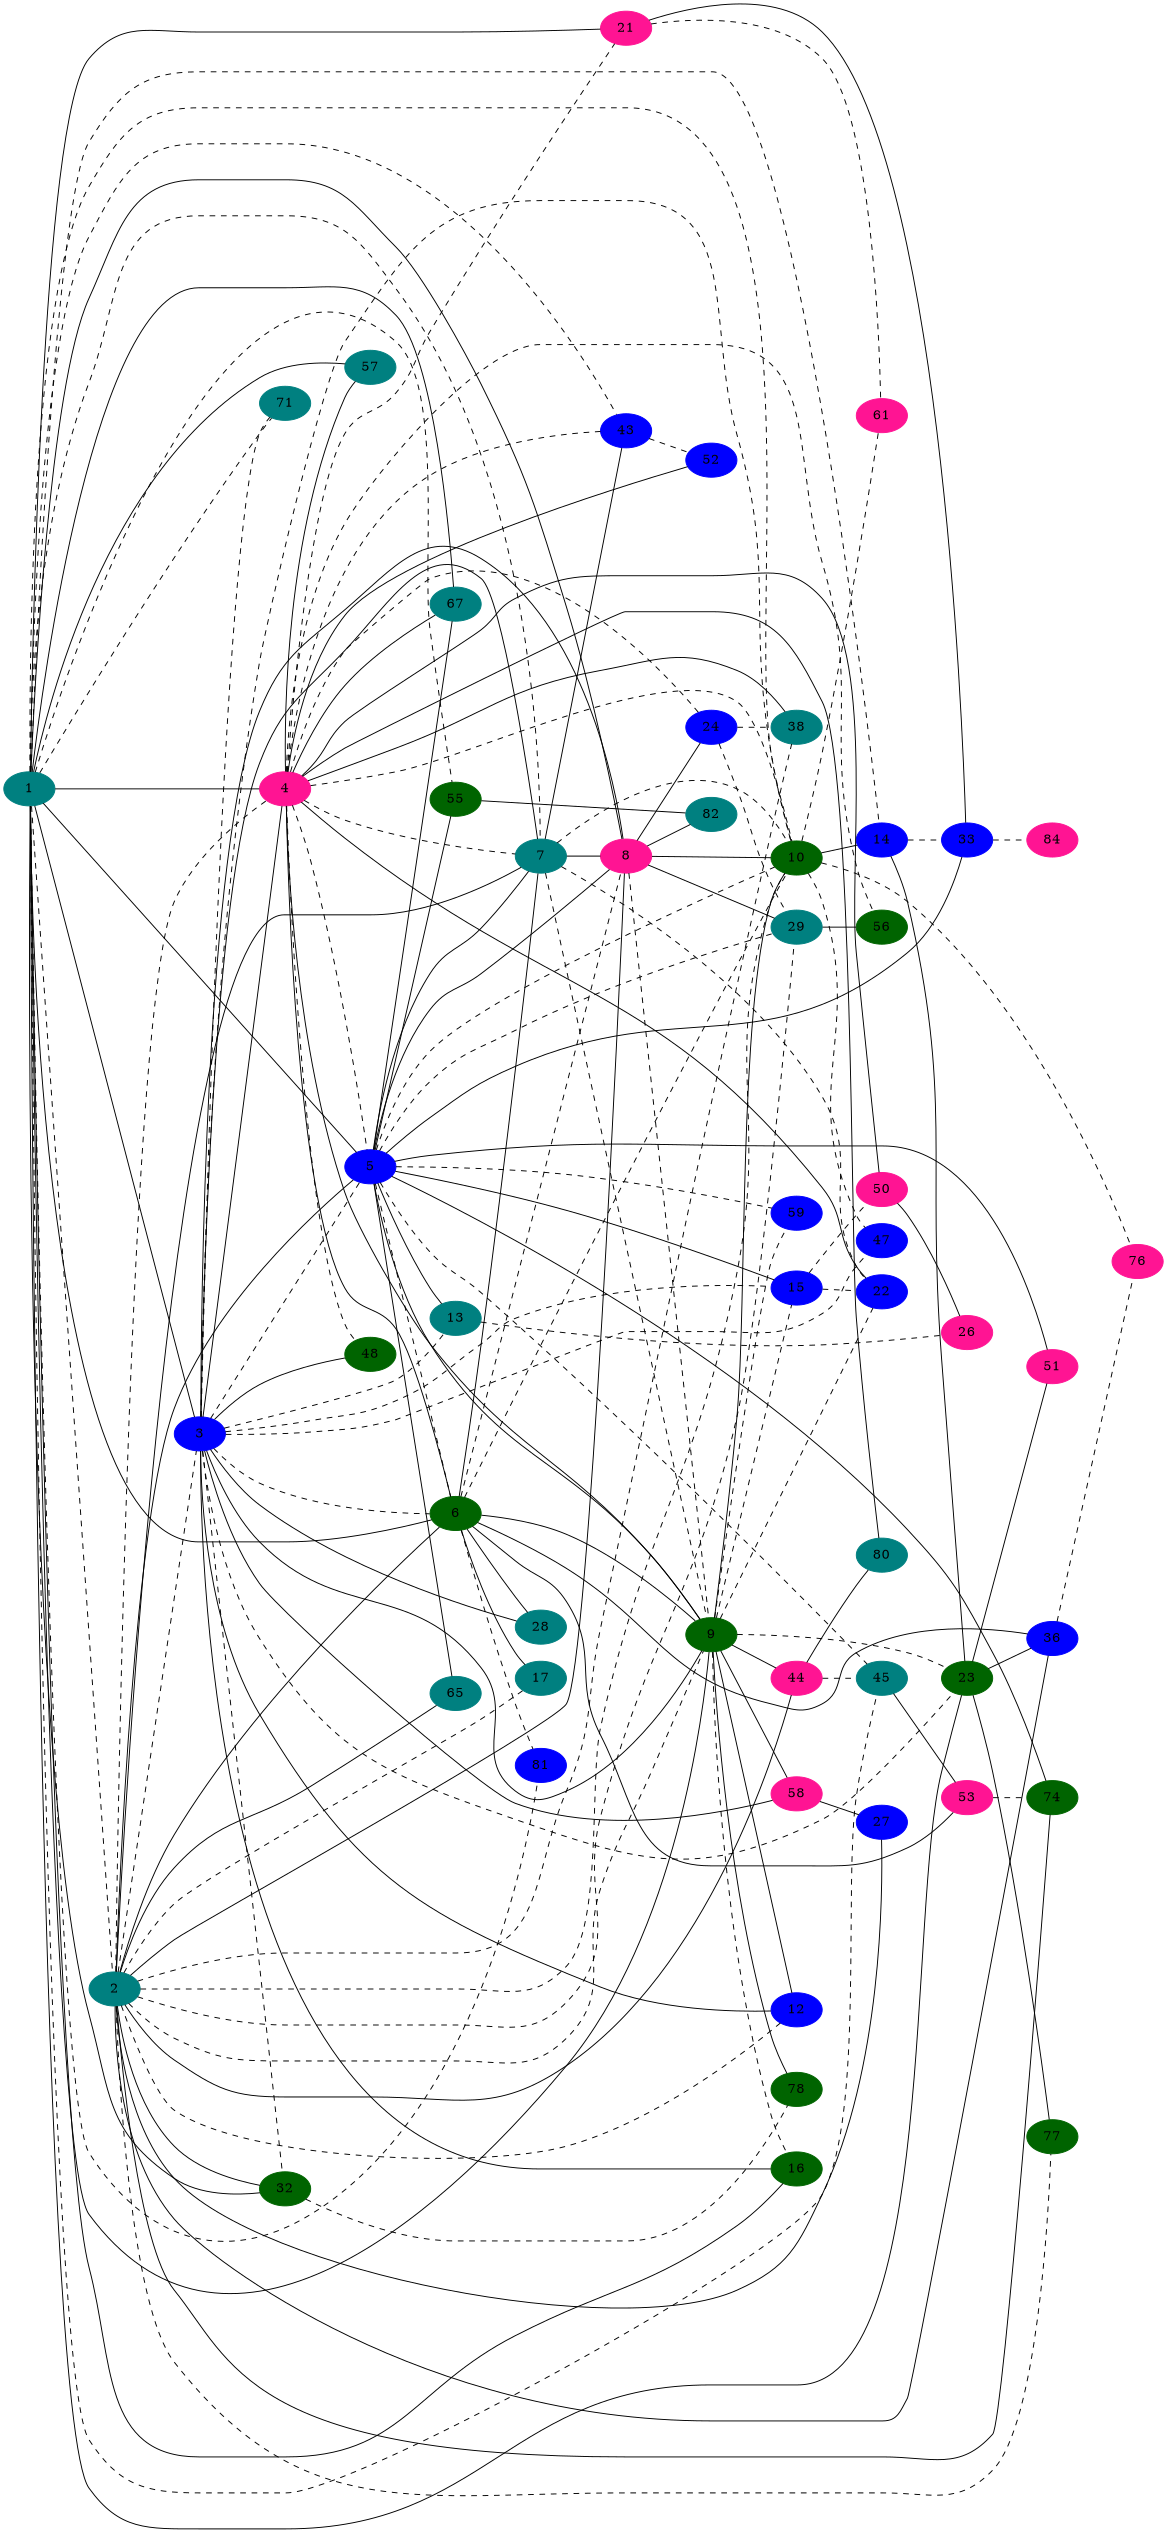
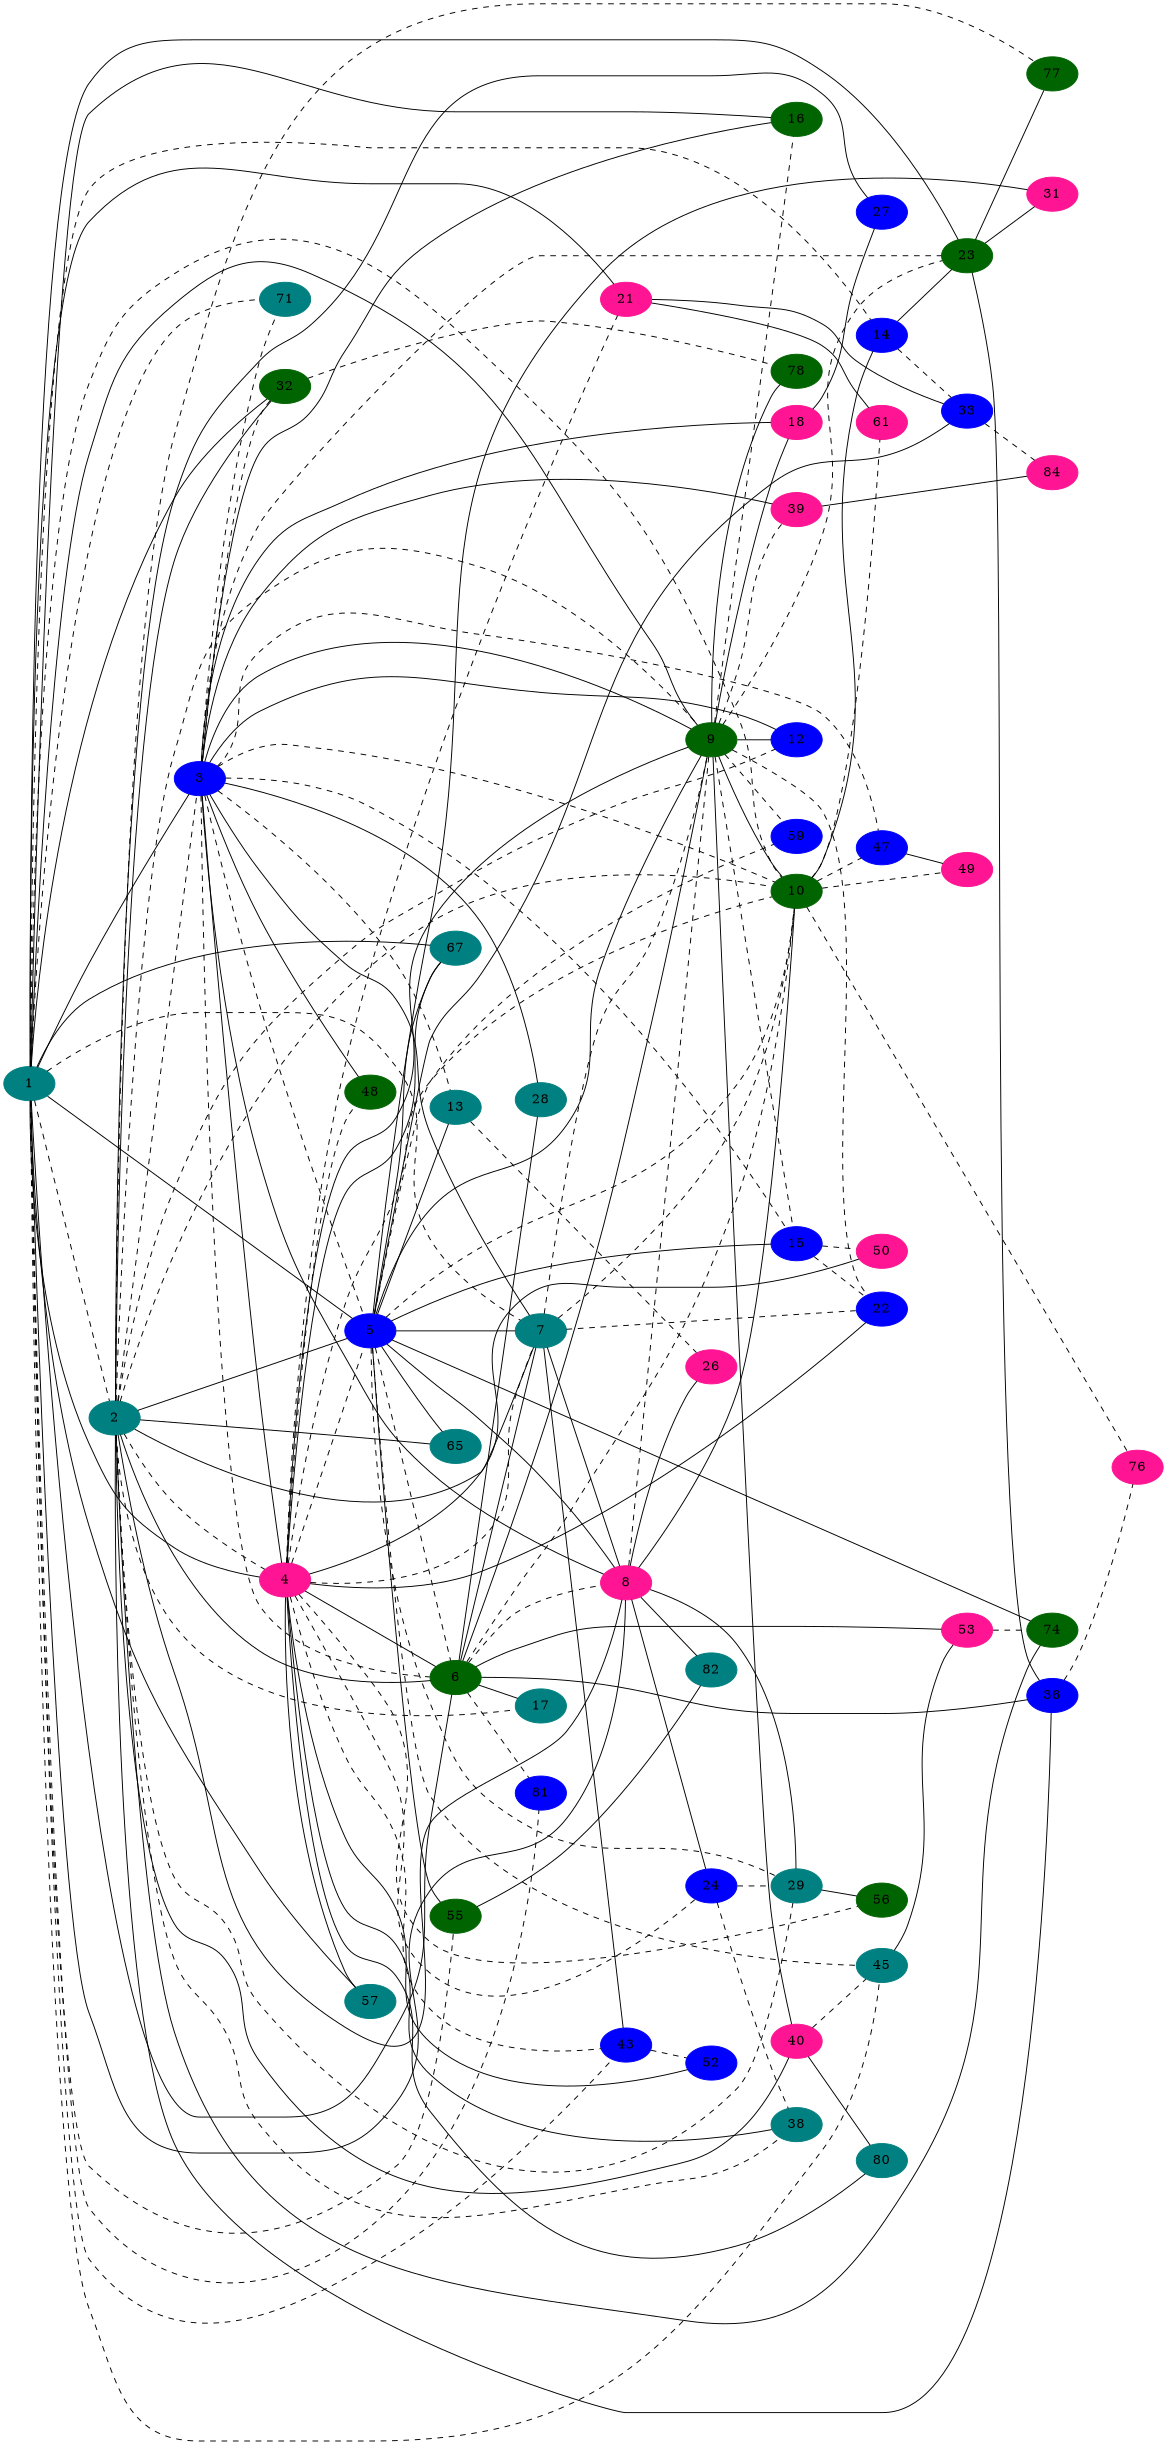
edge "21" -- "61": style dashed -> solid
node "39": added
node "49": added
edge "50" -- "26": now "8" -- "26"
node "51": label "51" -> "31"
node "44": label "44" -> "40"
node "58": label "58" -> "18"
